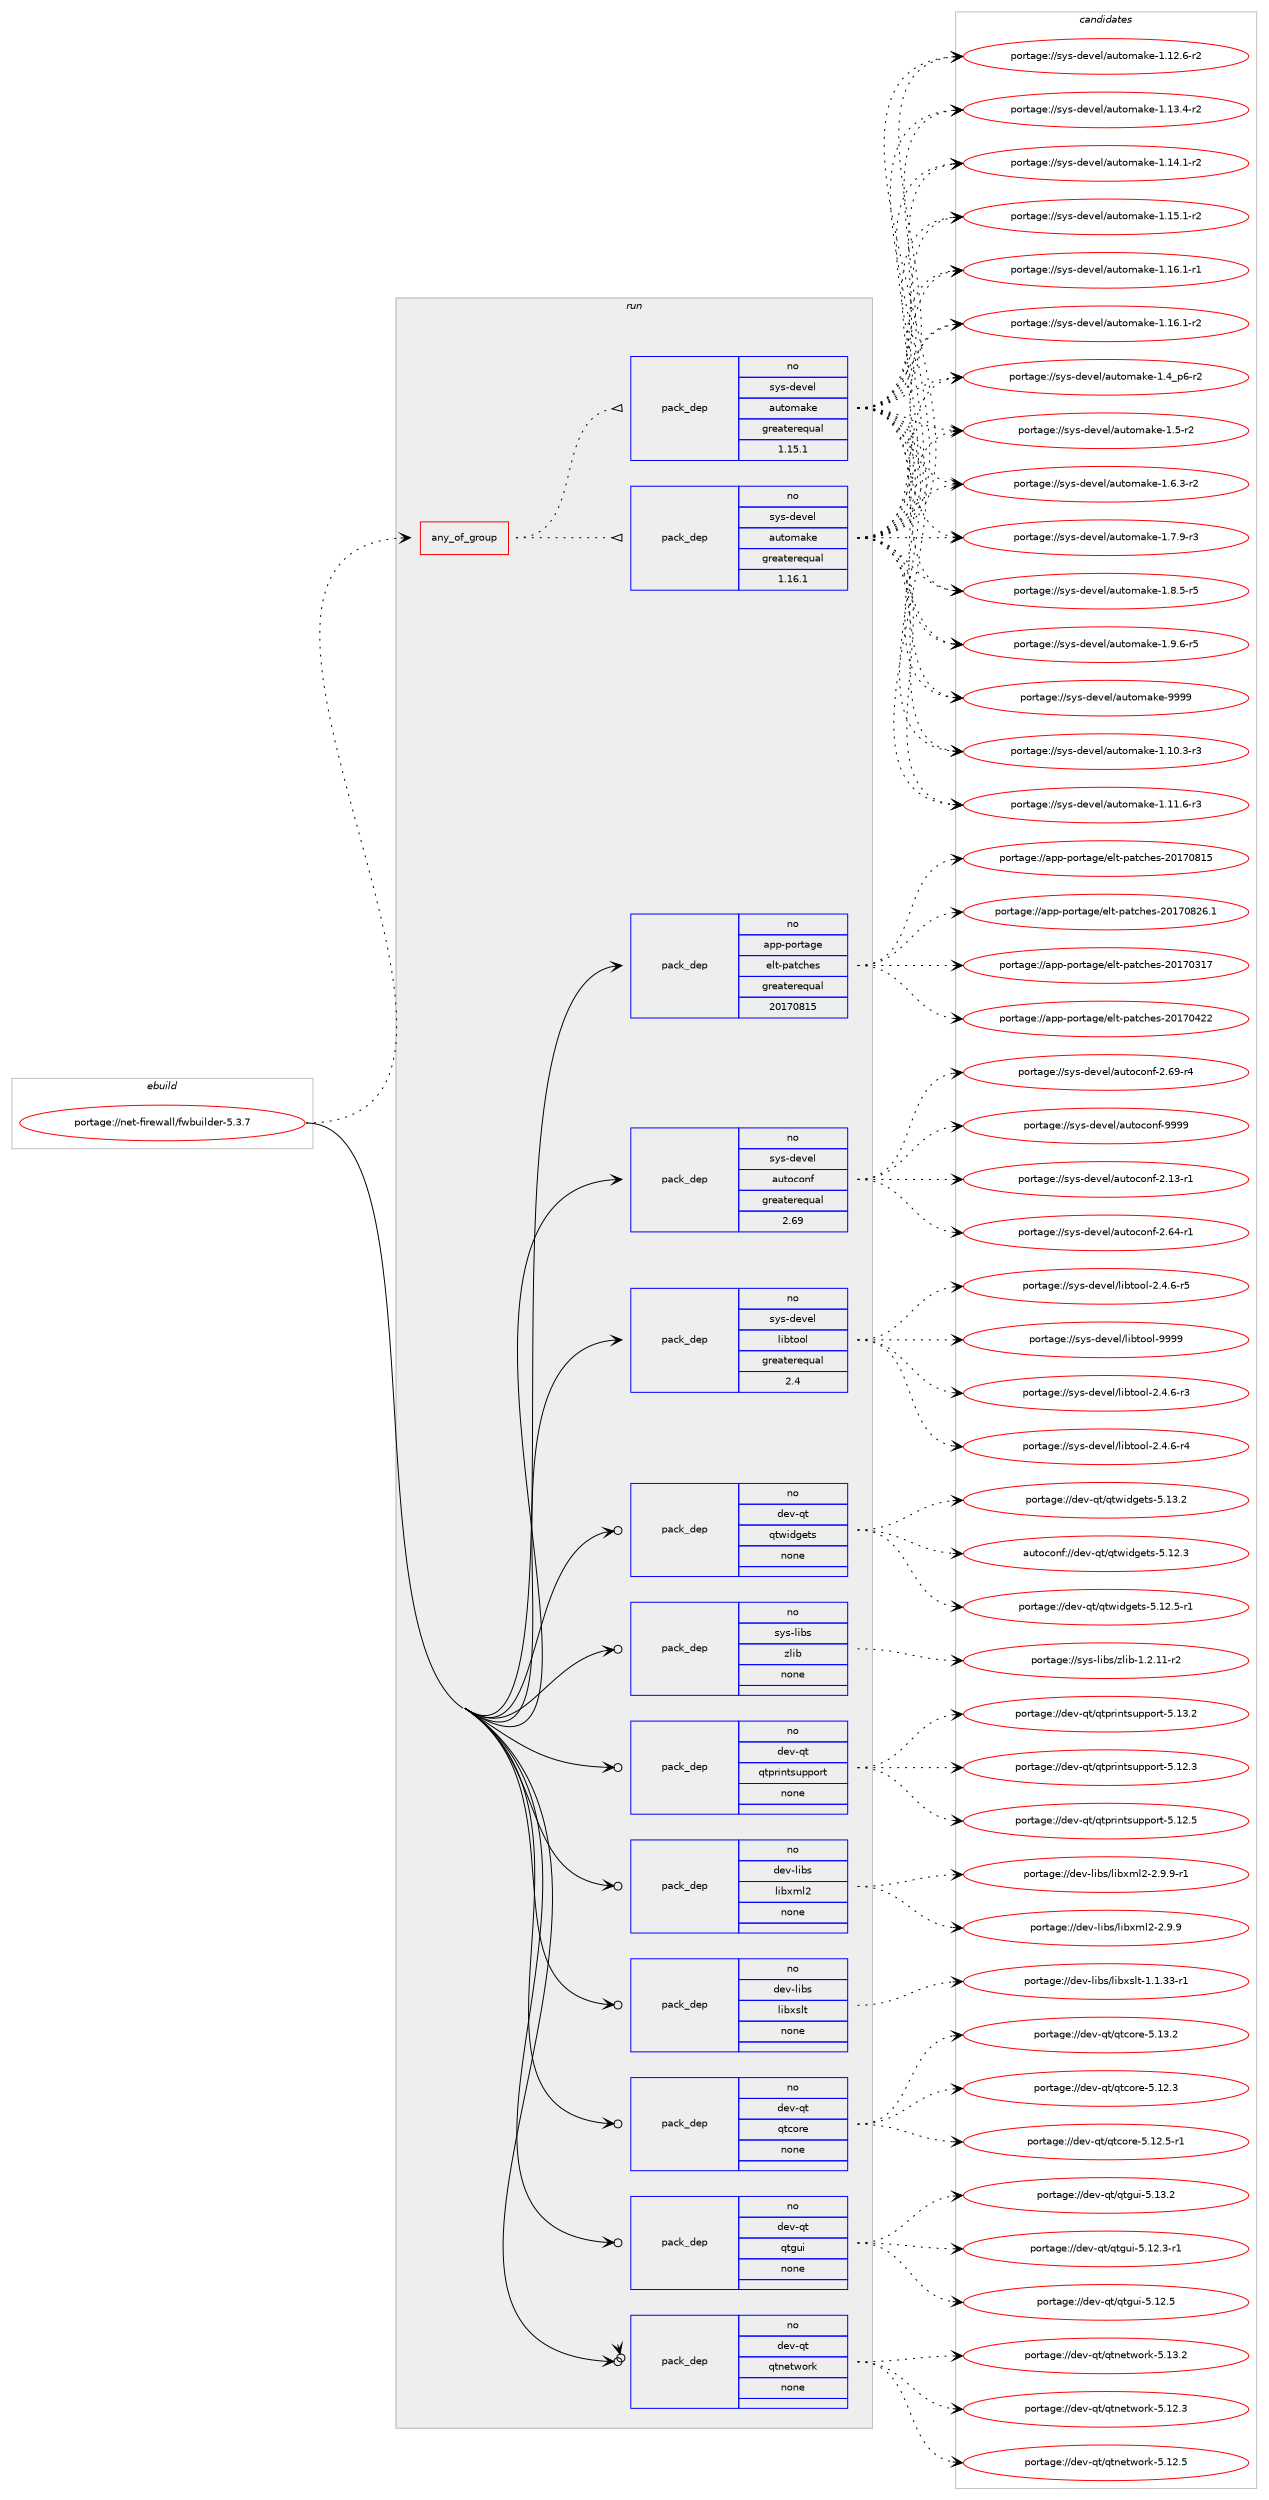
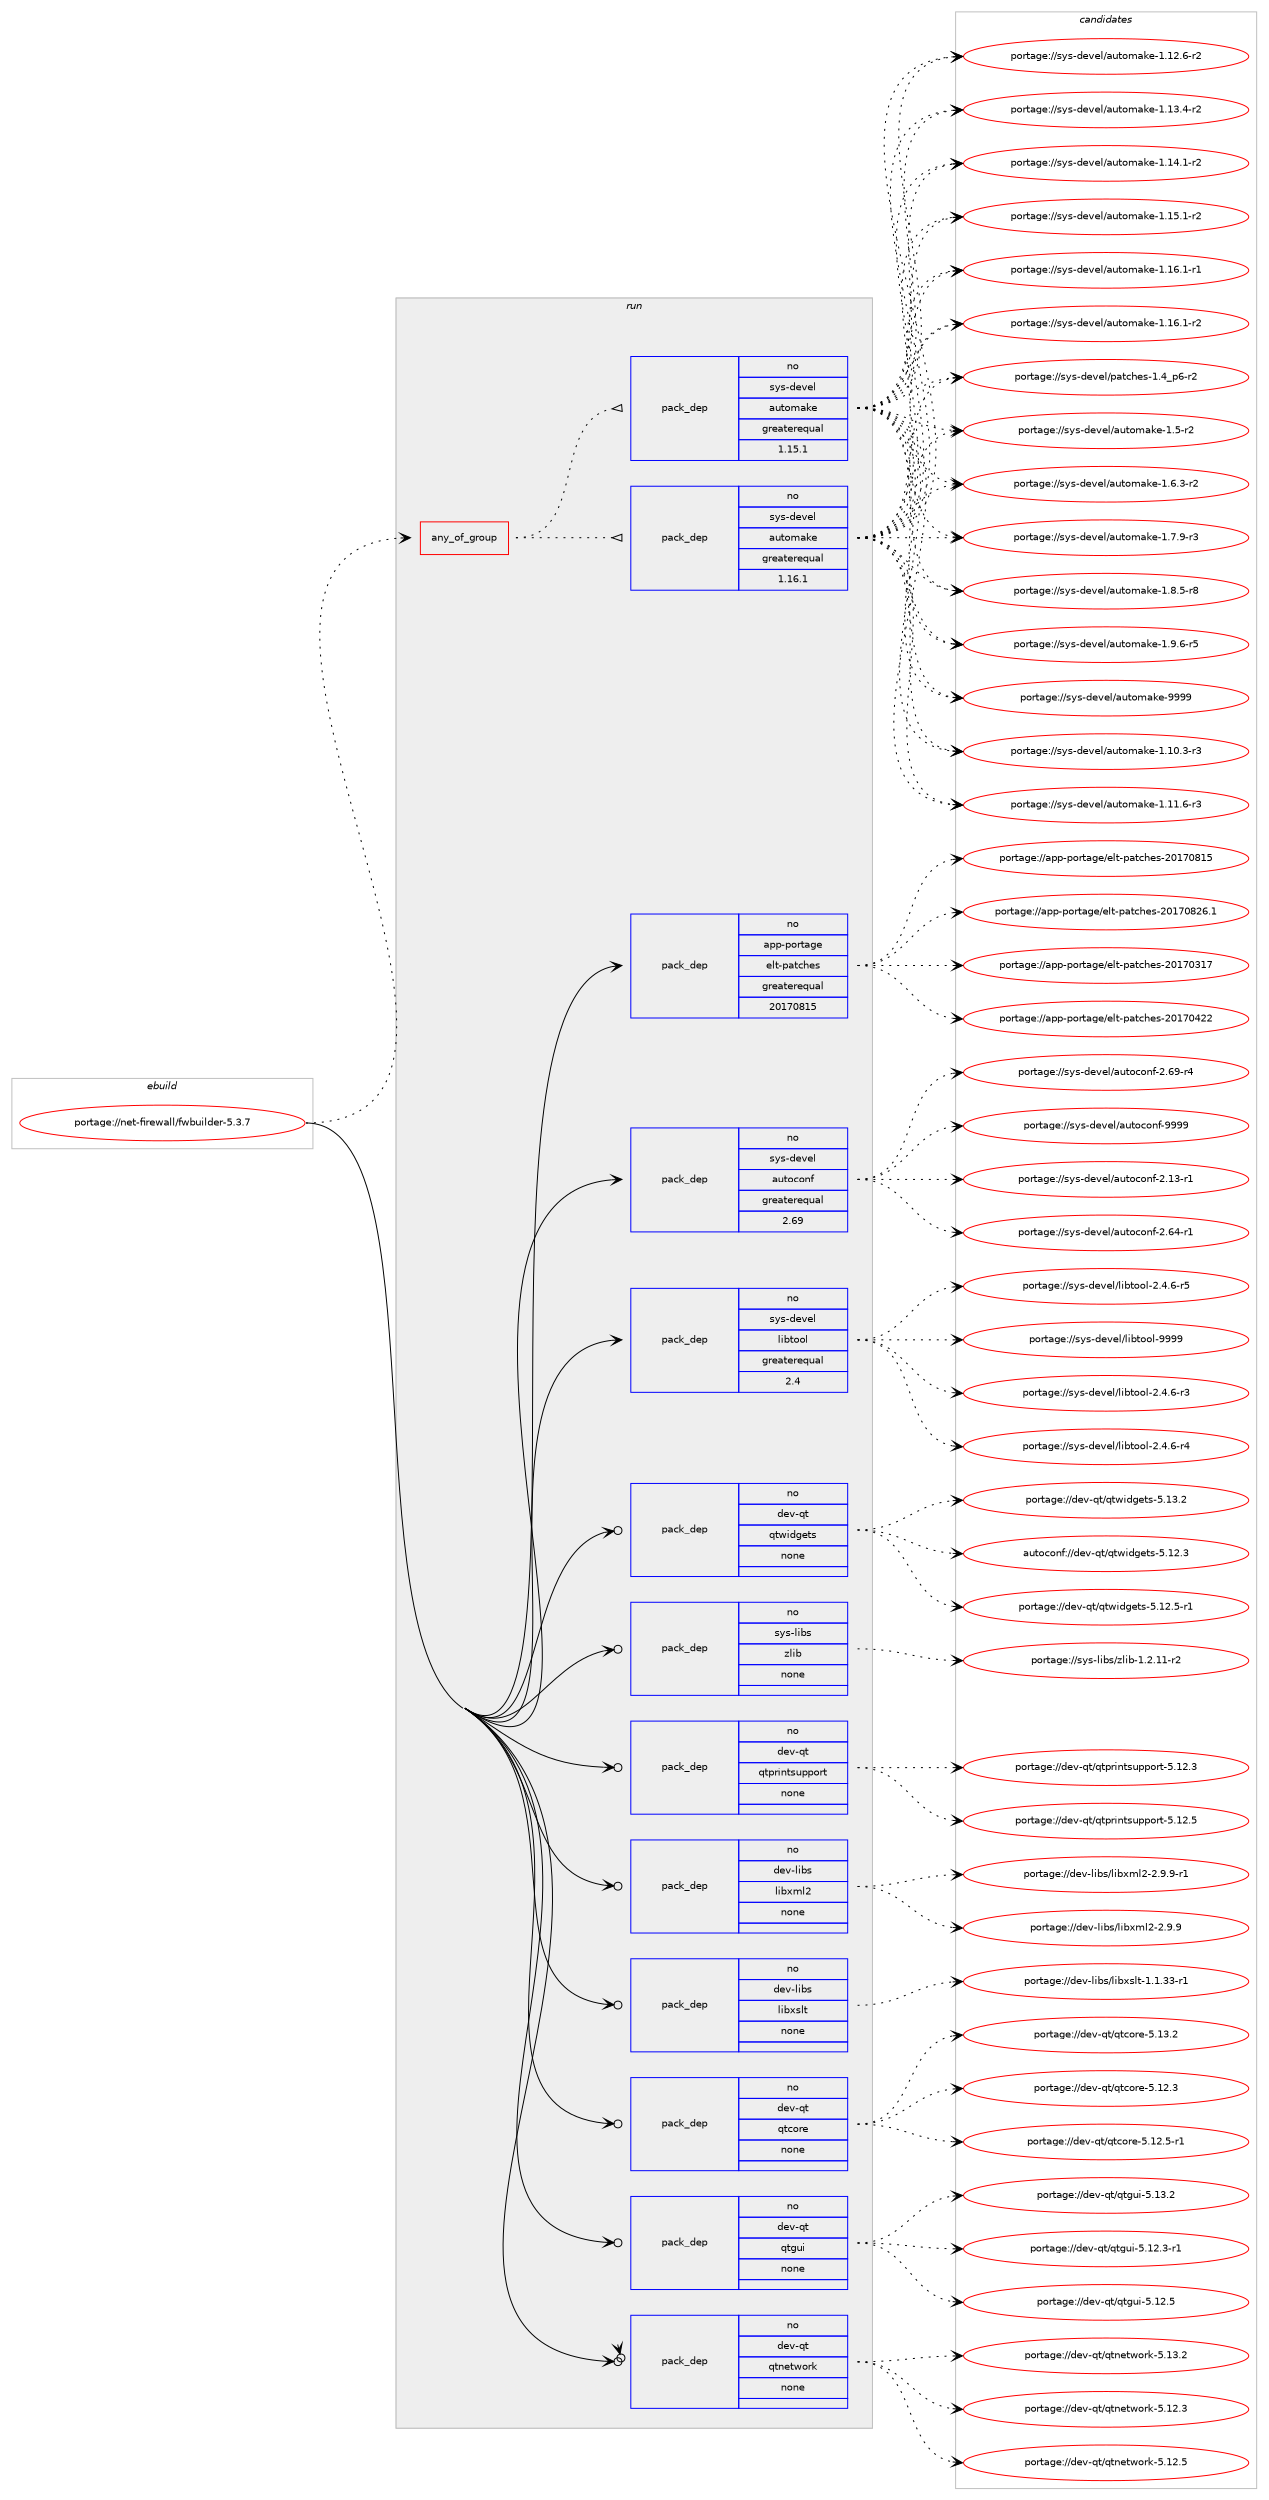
node "portage://sys-devel/automake-1.4_p6-r2": label "portage://sys-devel/automake-1.4_p6-r2" -> "portage://sys-devel/patches-1.4_p6-r2"
node "portage://sys-devel/automake-1.8.5-r5": label "portage://sys-devel/automake-1.8.5-r5" -> "portage://sys-devel/automake-1.8.5-r8"
node "portage://dev-qt/qtprintsupport-5.13.2": removed
